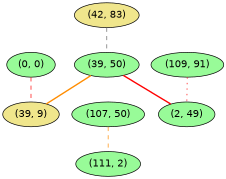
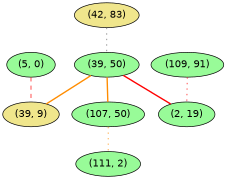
edge "(42, 83)" -- "(39, 50)": style dashed -> dotted
node "(0, 0)": label "(0, 0)" -> "(5, 0)"
edge "(39, 50)" -- "(107, 50)": added
node "(2, 49)": label "(2, 49)" -> "(2, 19)"
edge "(107, 50)" -- "(111, 2)": style dashed -> dotted
